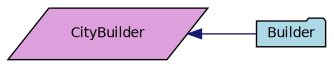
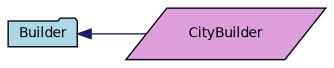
edge "Builder" -> "CityBuilder": reversed
